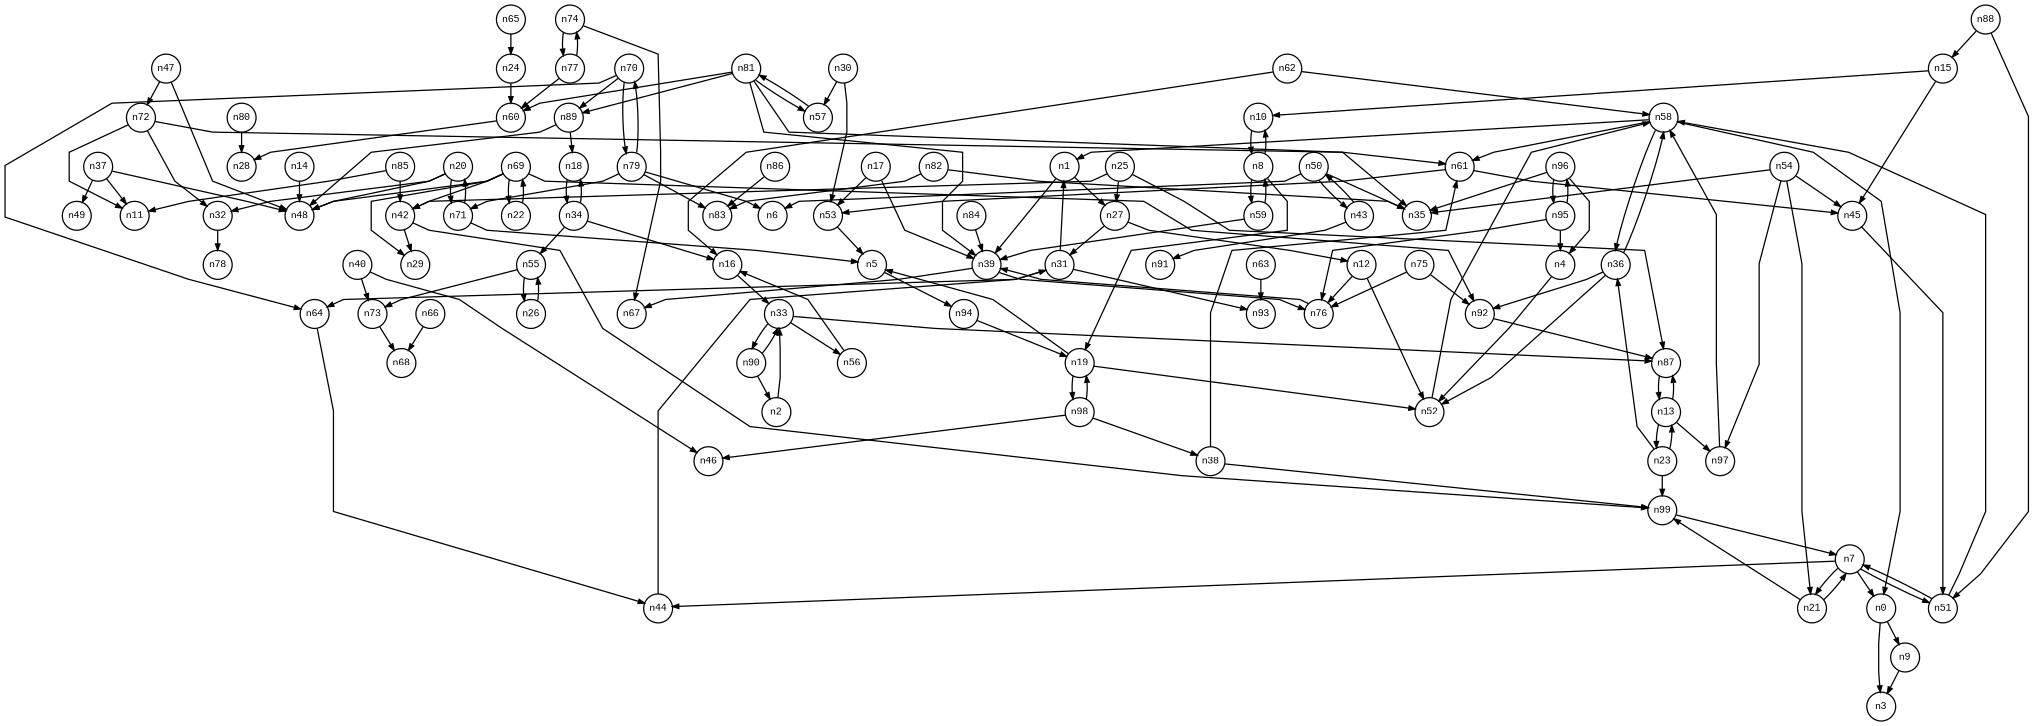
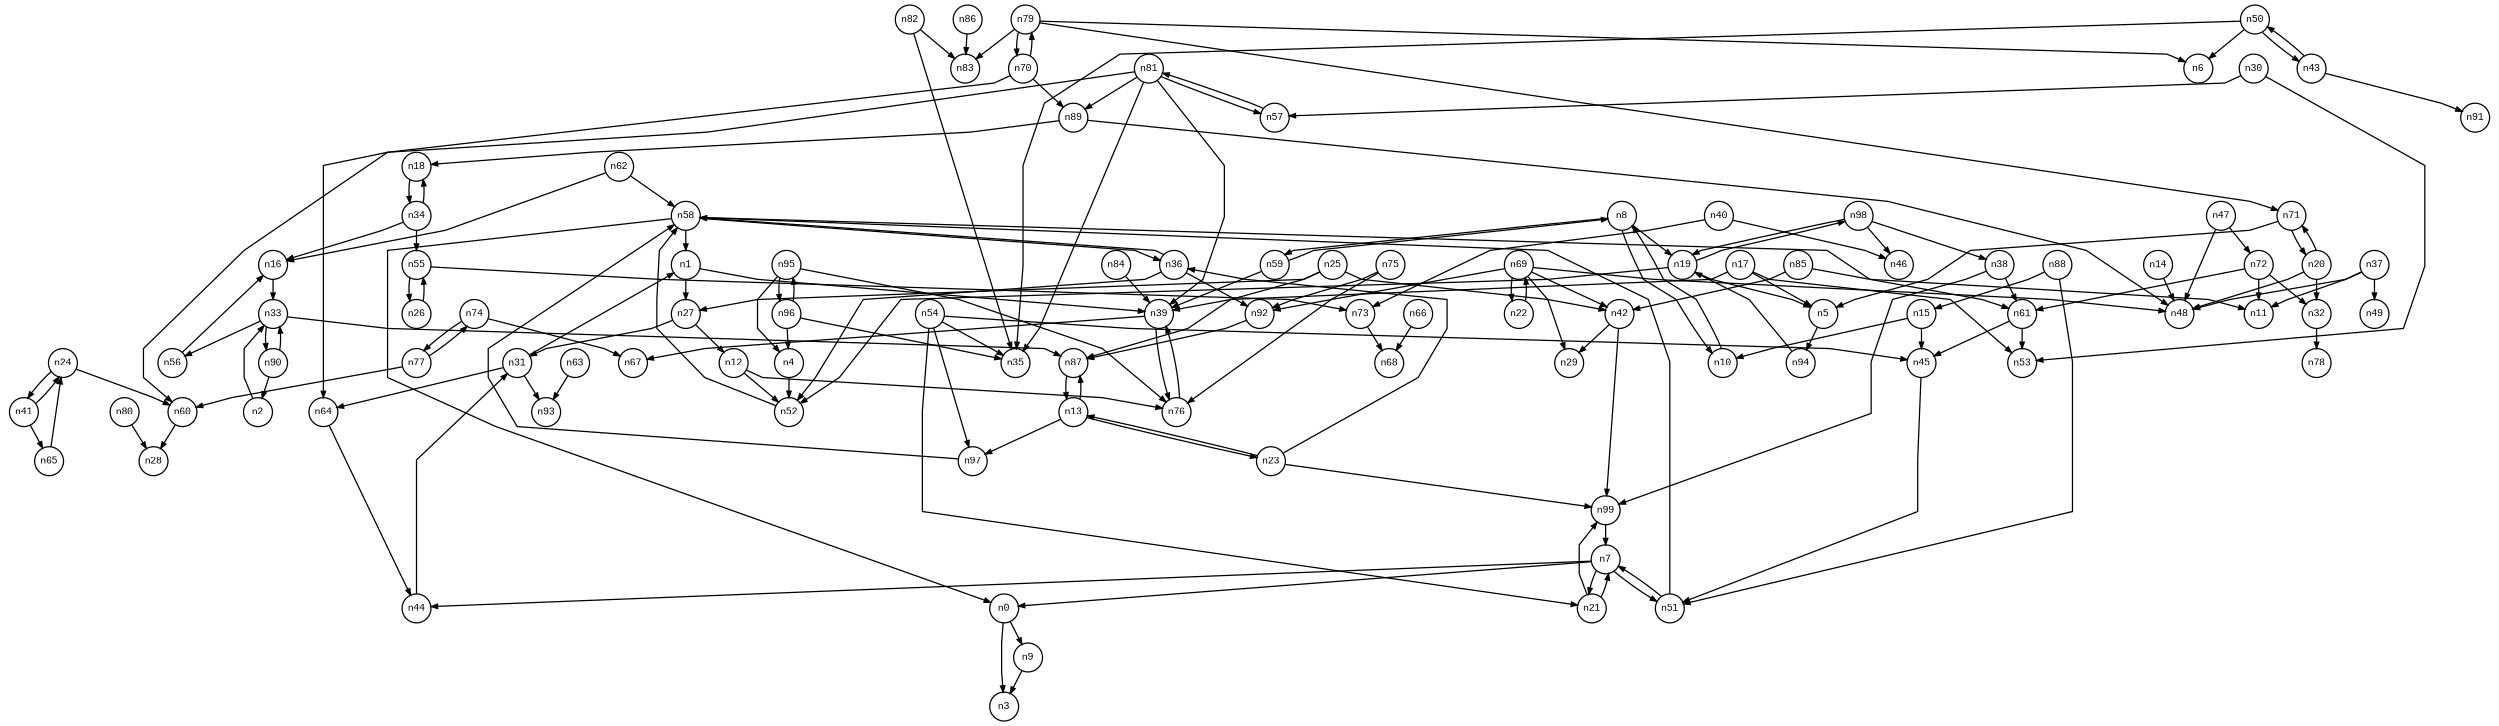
edge "n53" -> "n5": now "n17" -> "n5"
node "n41": added
